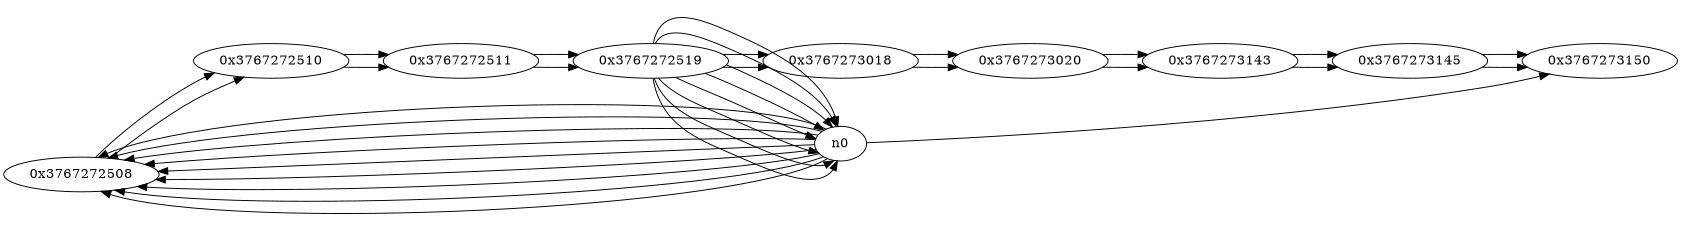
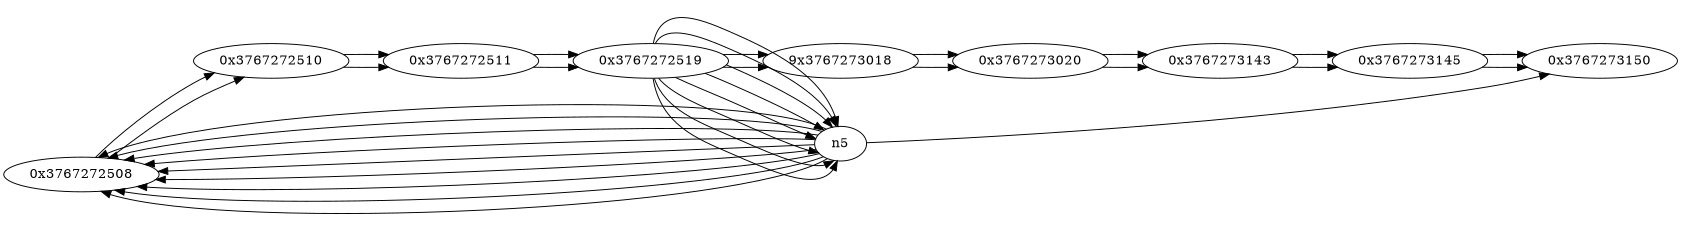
node "0x3767273018": label "0x3767273018" -> "9x3767273018"
node "n0": label "n0" -> "n5"
